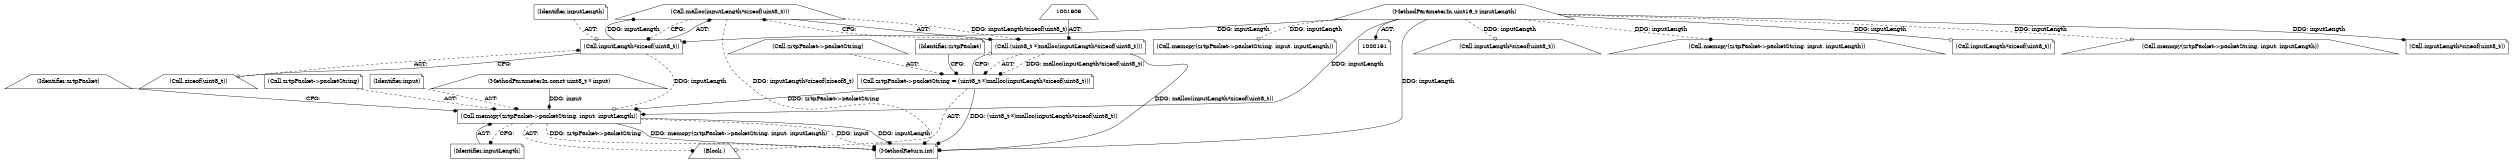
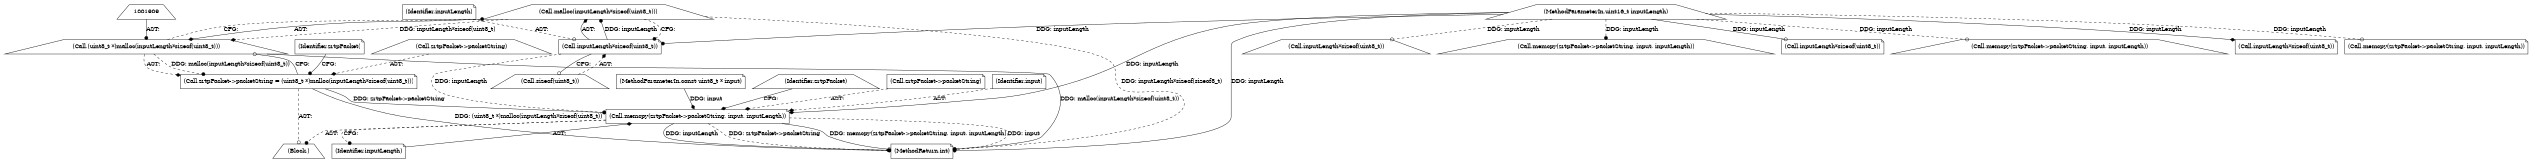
edge "(Call,(uint8_t *)malloc(inputLength*sizeof(uint8_t)))" -> "(Call,malloc(inputLength*sizeof(uint8_t)))": arrowhead diamond -> dot
node "(Call,(uint8_t *)malloc(inputLength*sizeof(uint8_t)))": shape note -> trapezium
node "1000191": removed
node "(MethodParameterIn,const uint8_t * input)": shape trapezium -> note
